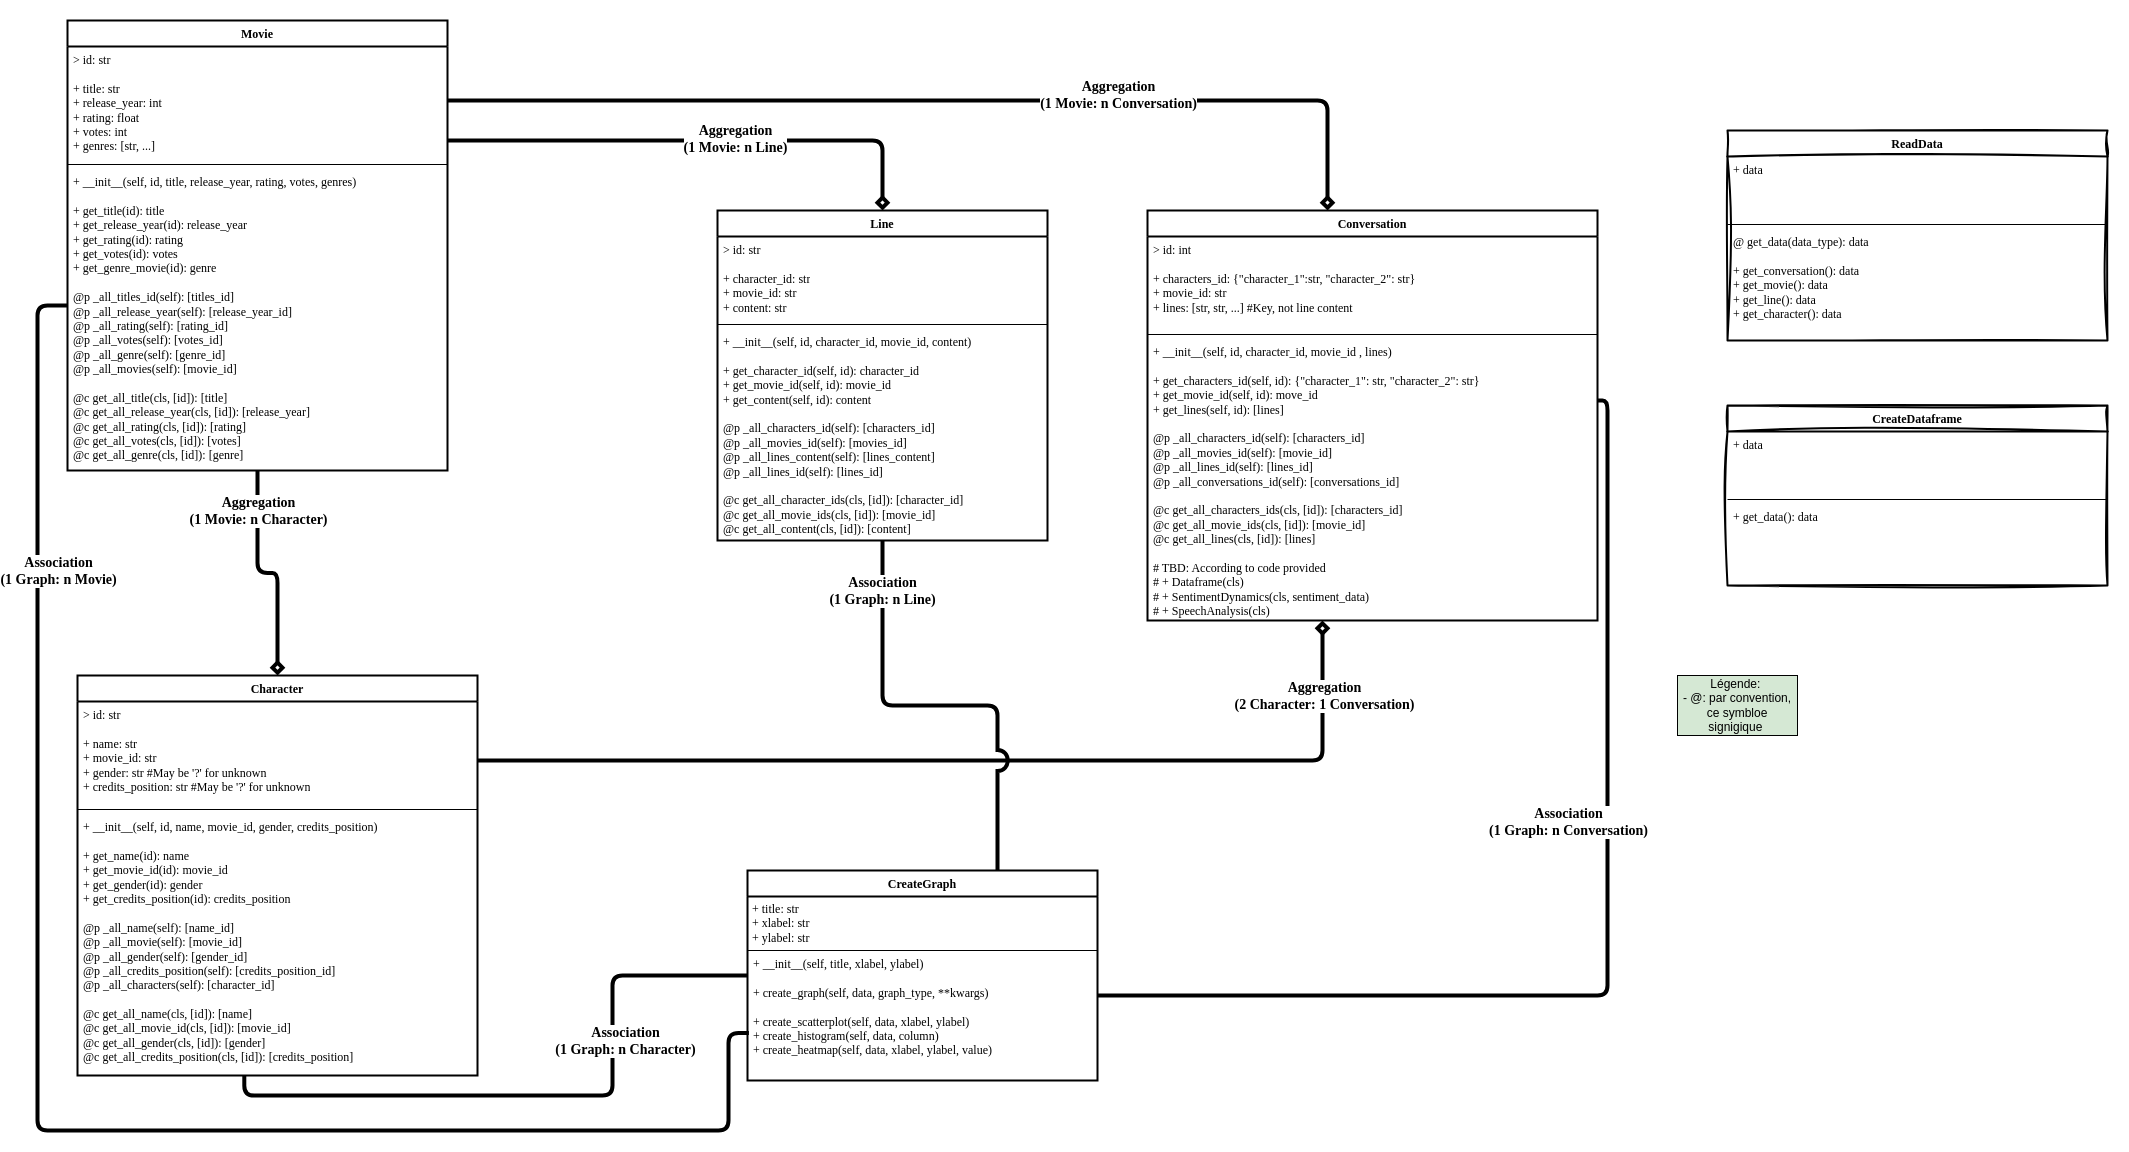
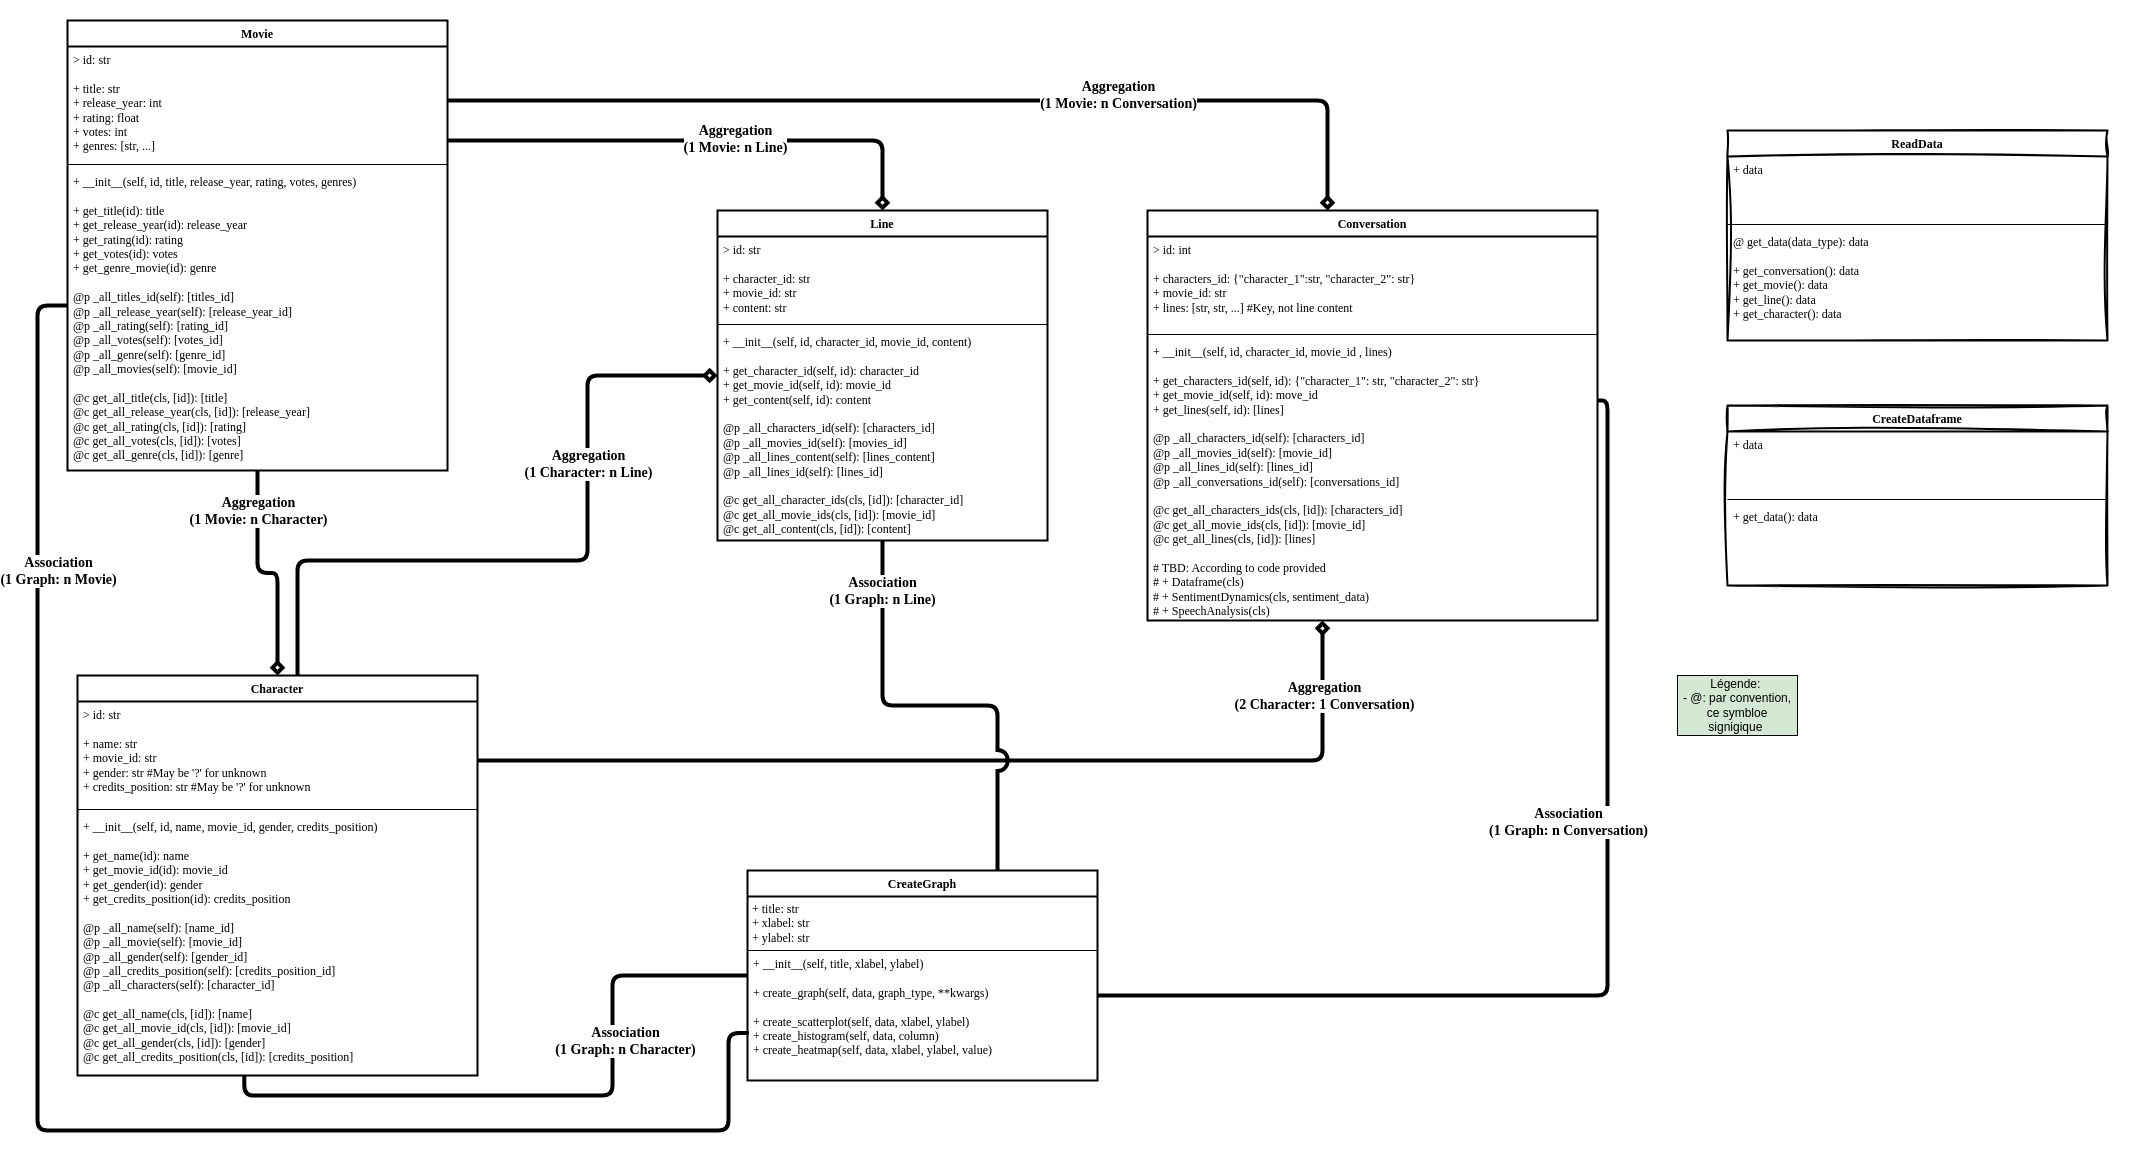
edge "Character" -> "Line": added, label "Aggregation (1 Character: n Line)"
